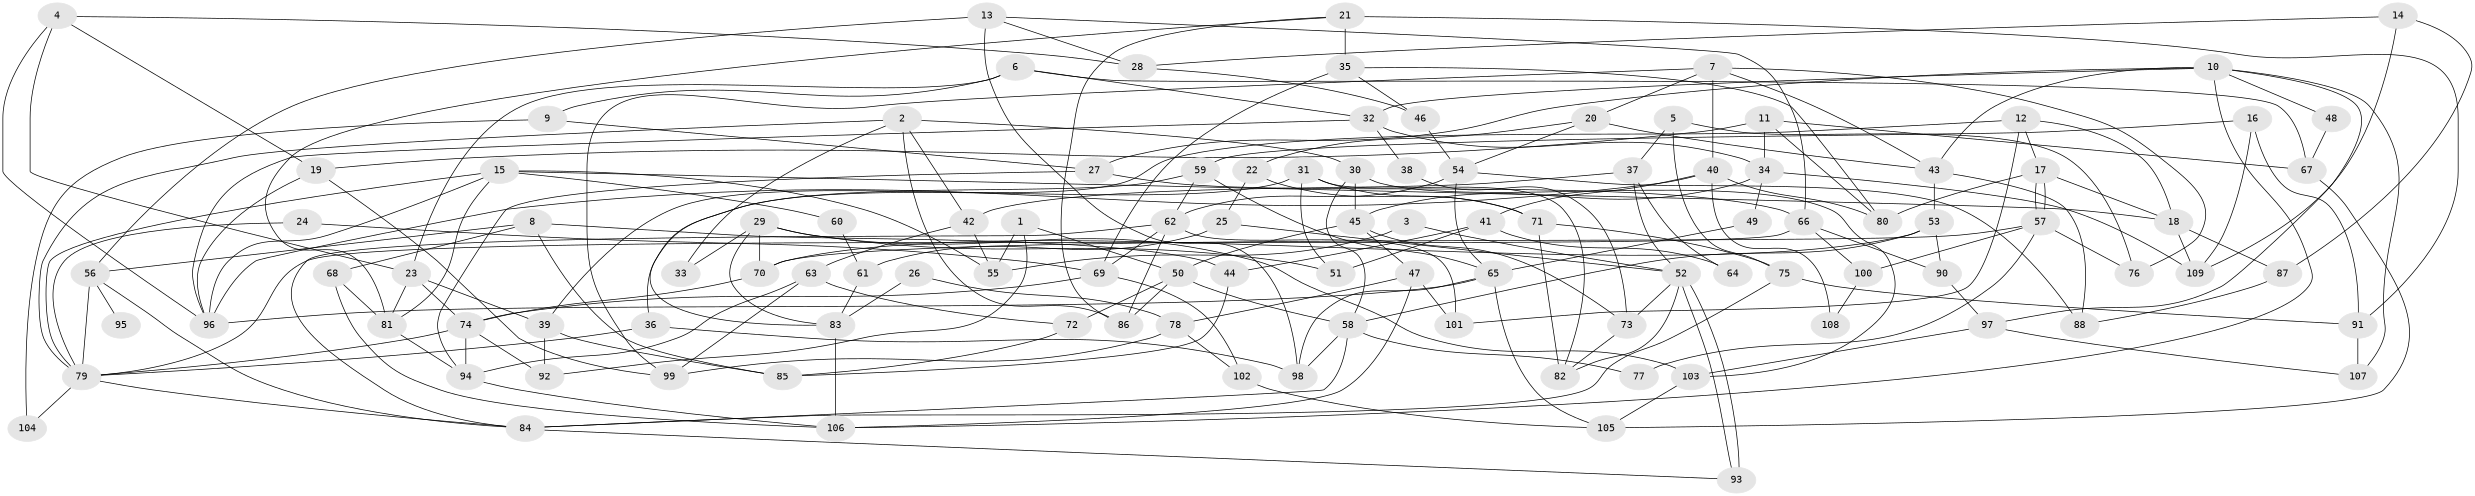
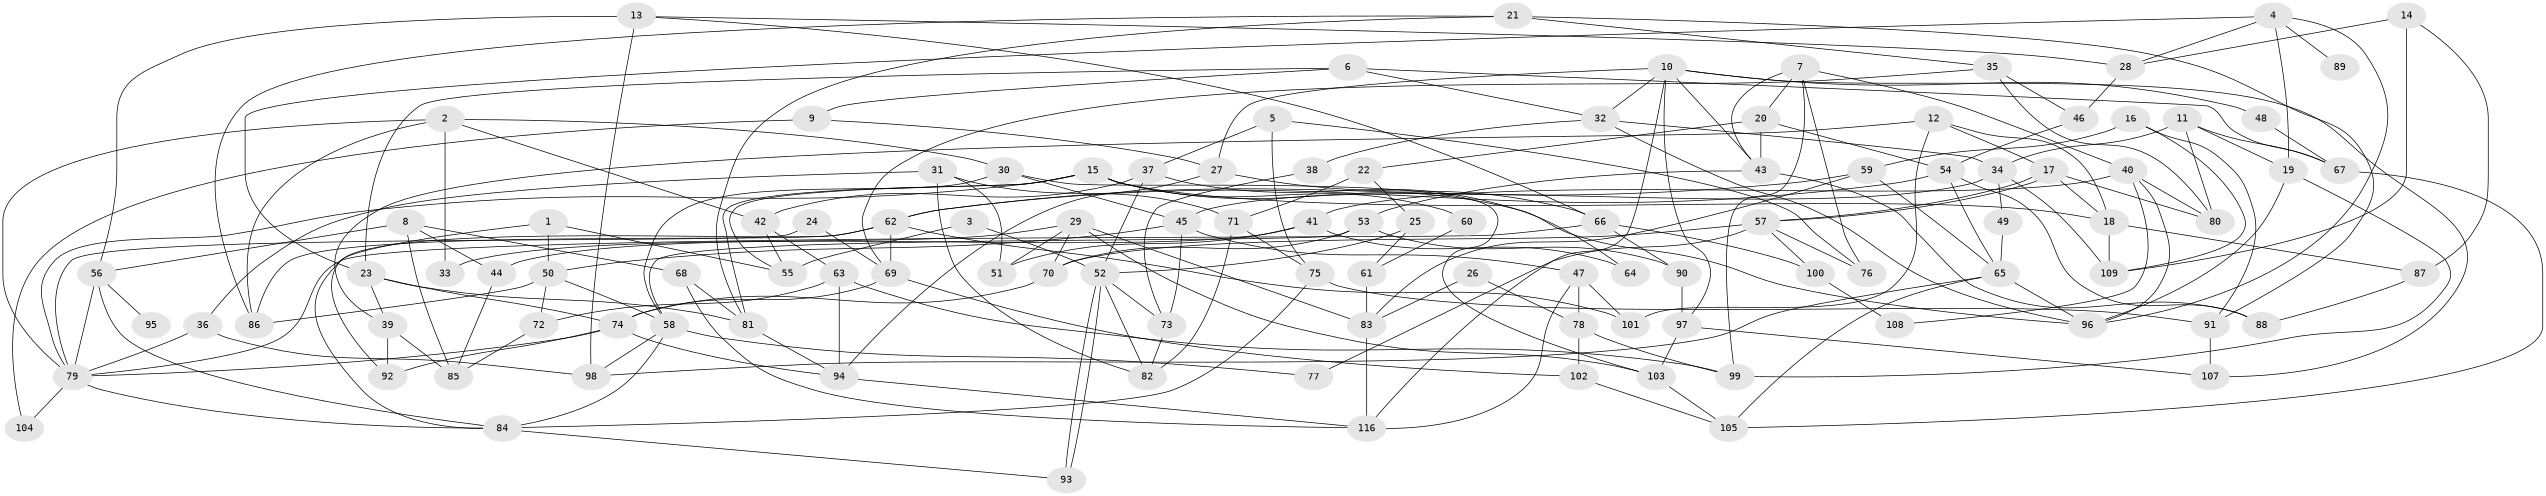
node "89": added
node "106": label "106" -> "116"
